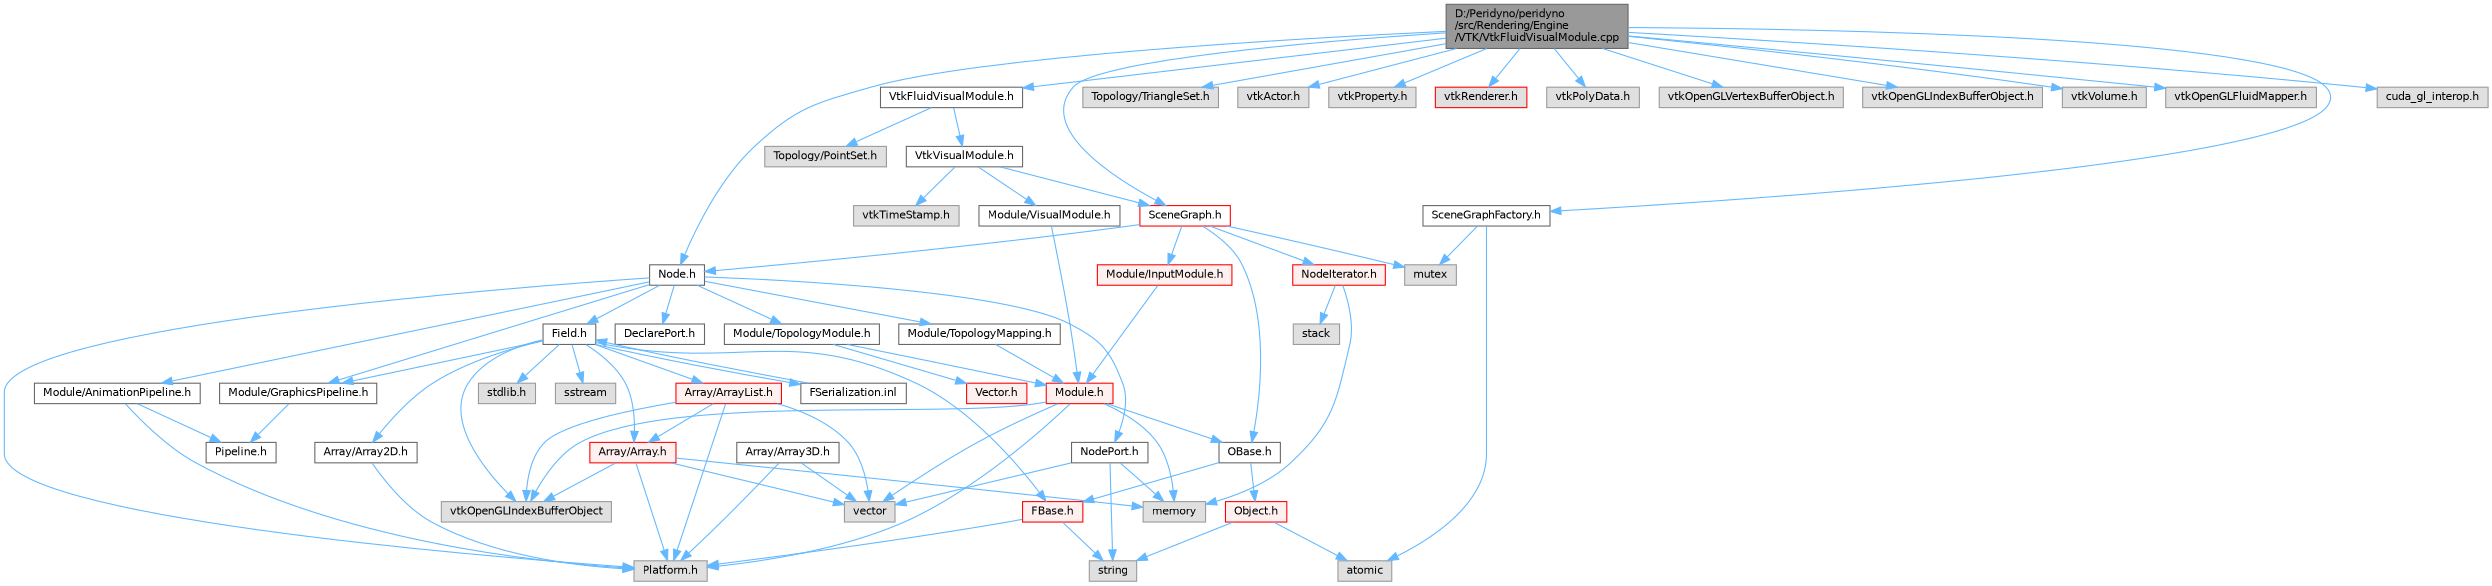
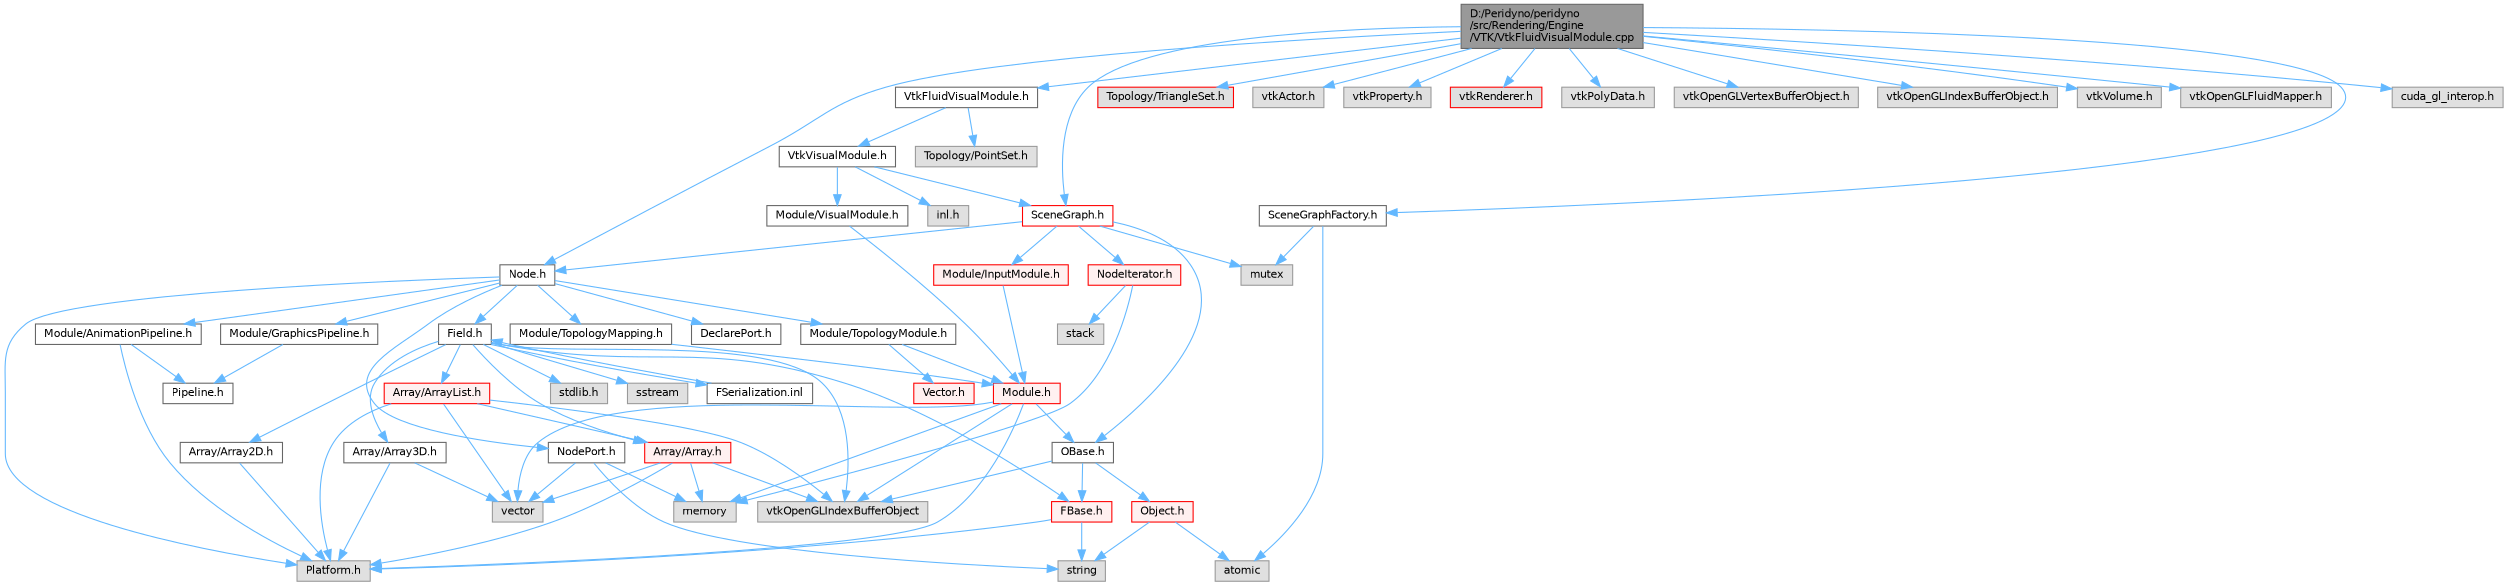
node "Topology/TriangleSet.h": color grey60 -> red
node "vtkTimeStamp.h": label "vtkTimeStamp.h" -> "inl.h"
edge "Field.h" -> "Module/GraphicsPipeline.h": now "Field.h" -> "Array/Array3D.h"
edge "OBase.h" -> "vtkOpenGLIndexBufferObject": added
